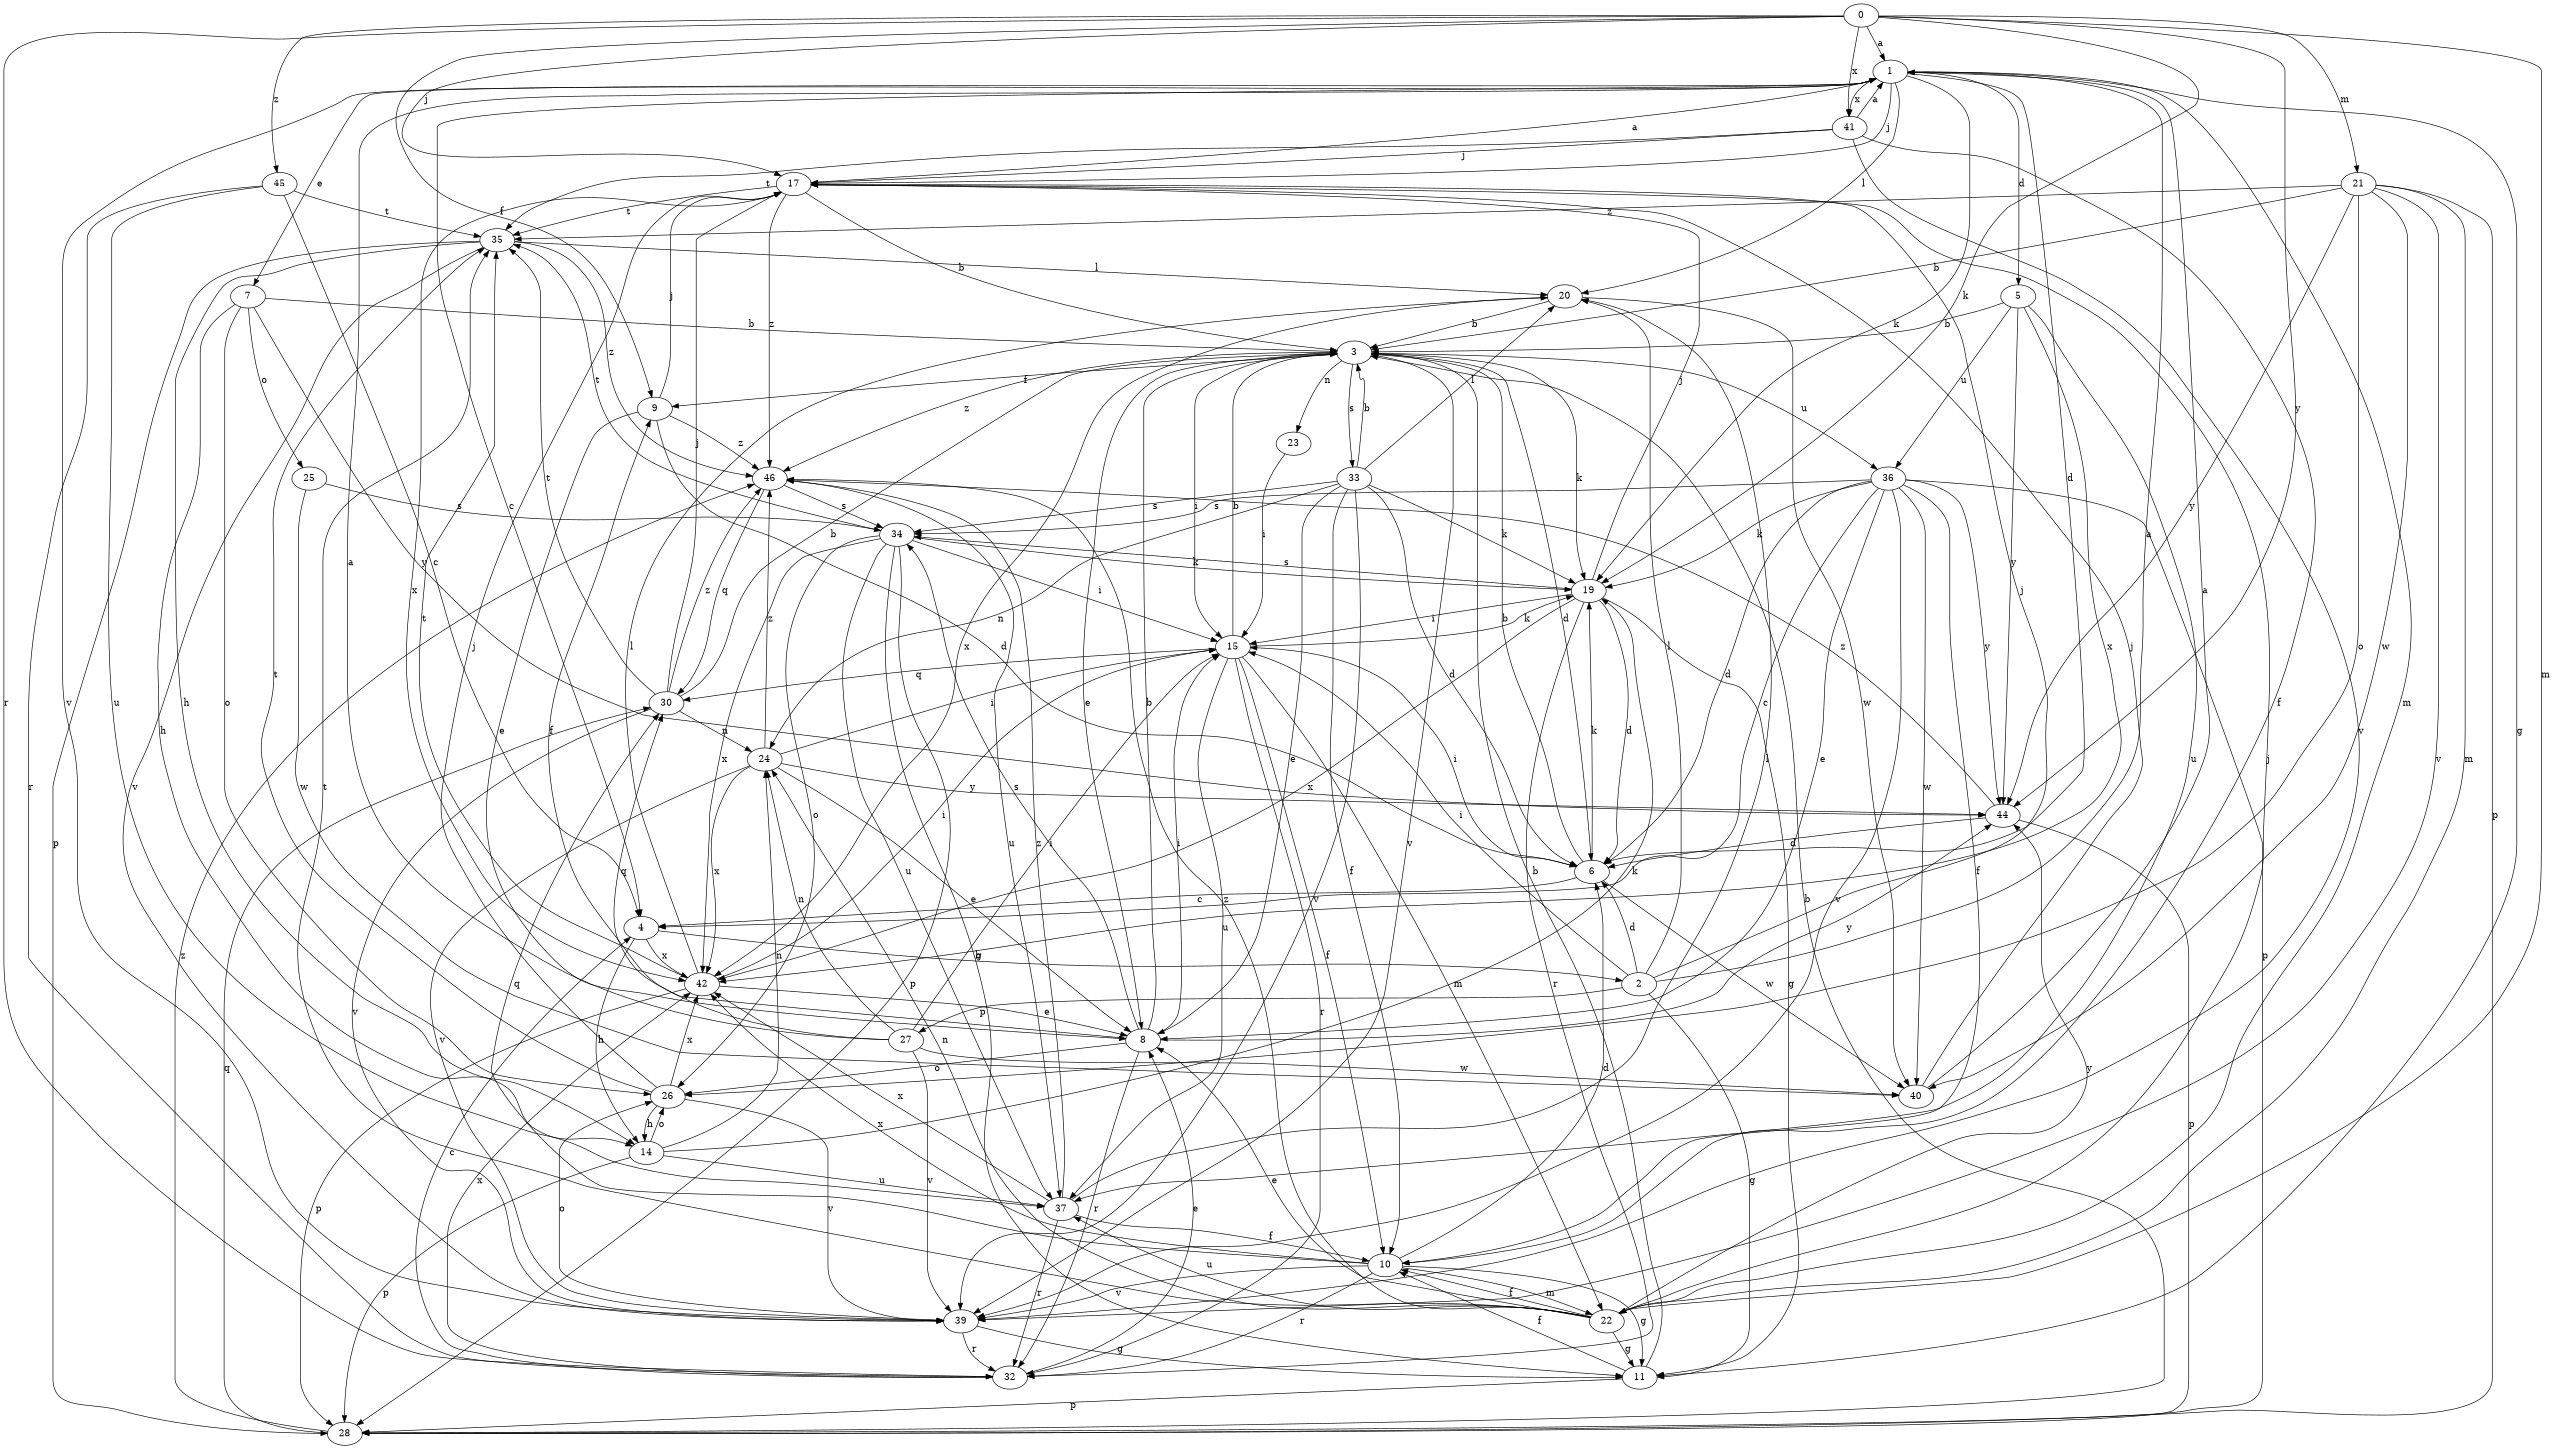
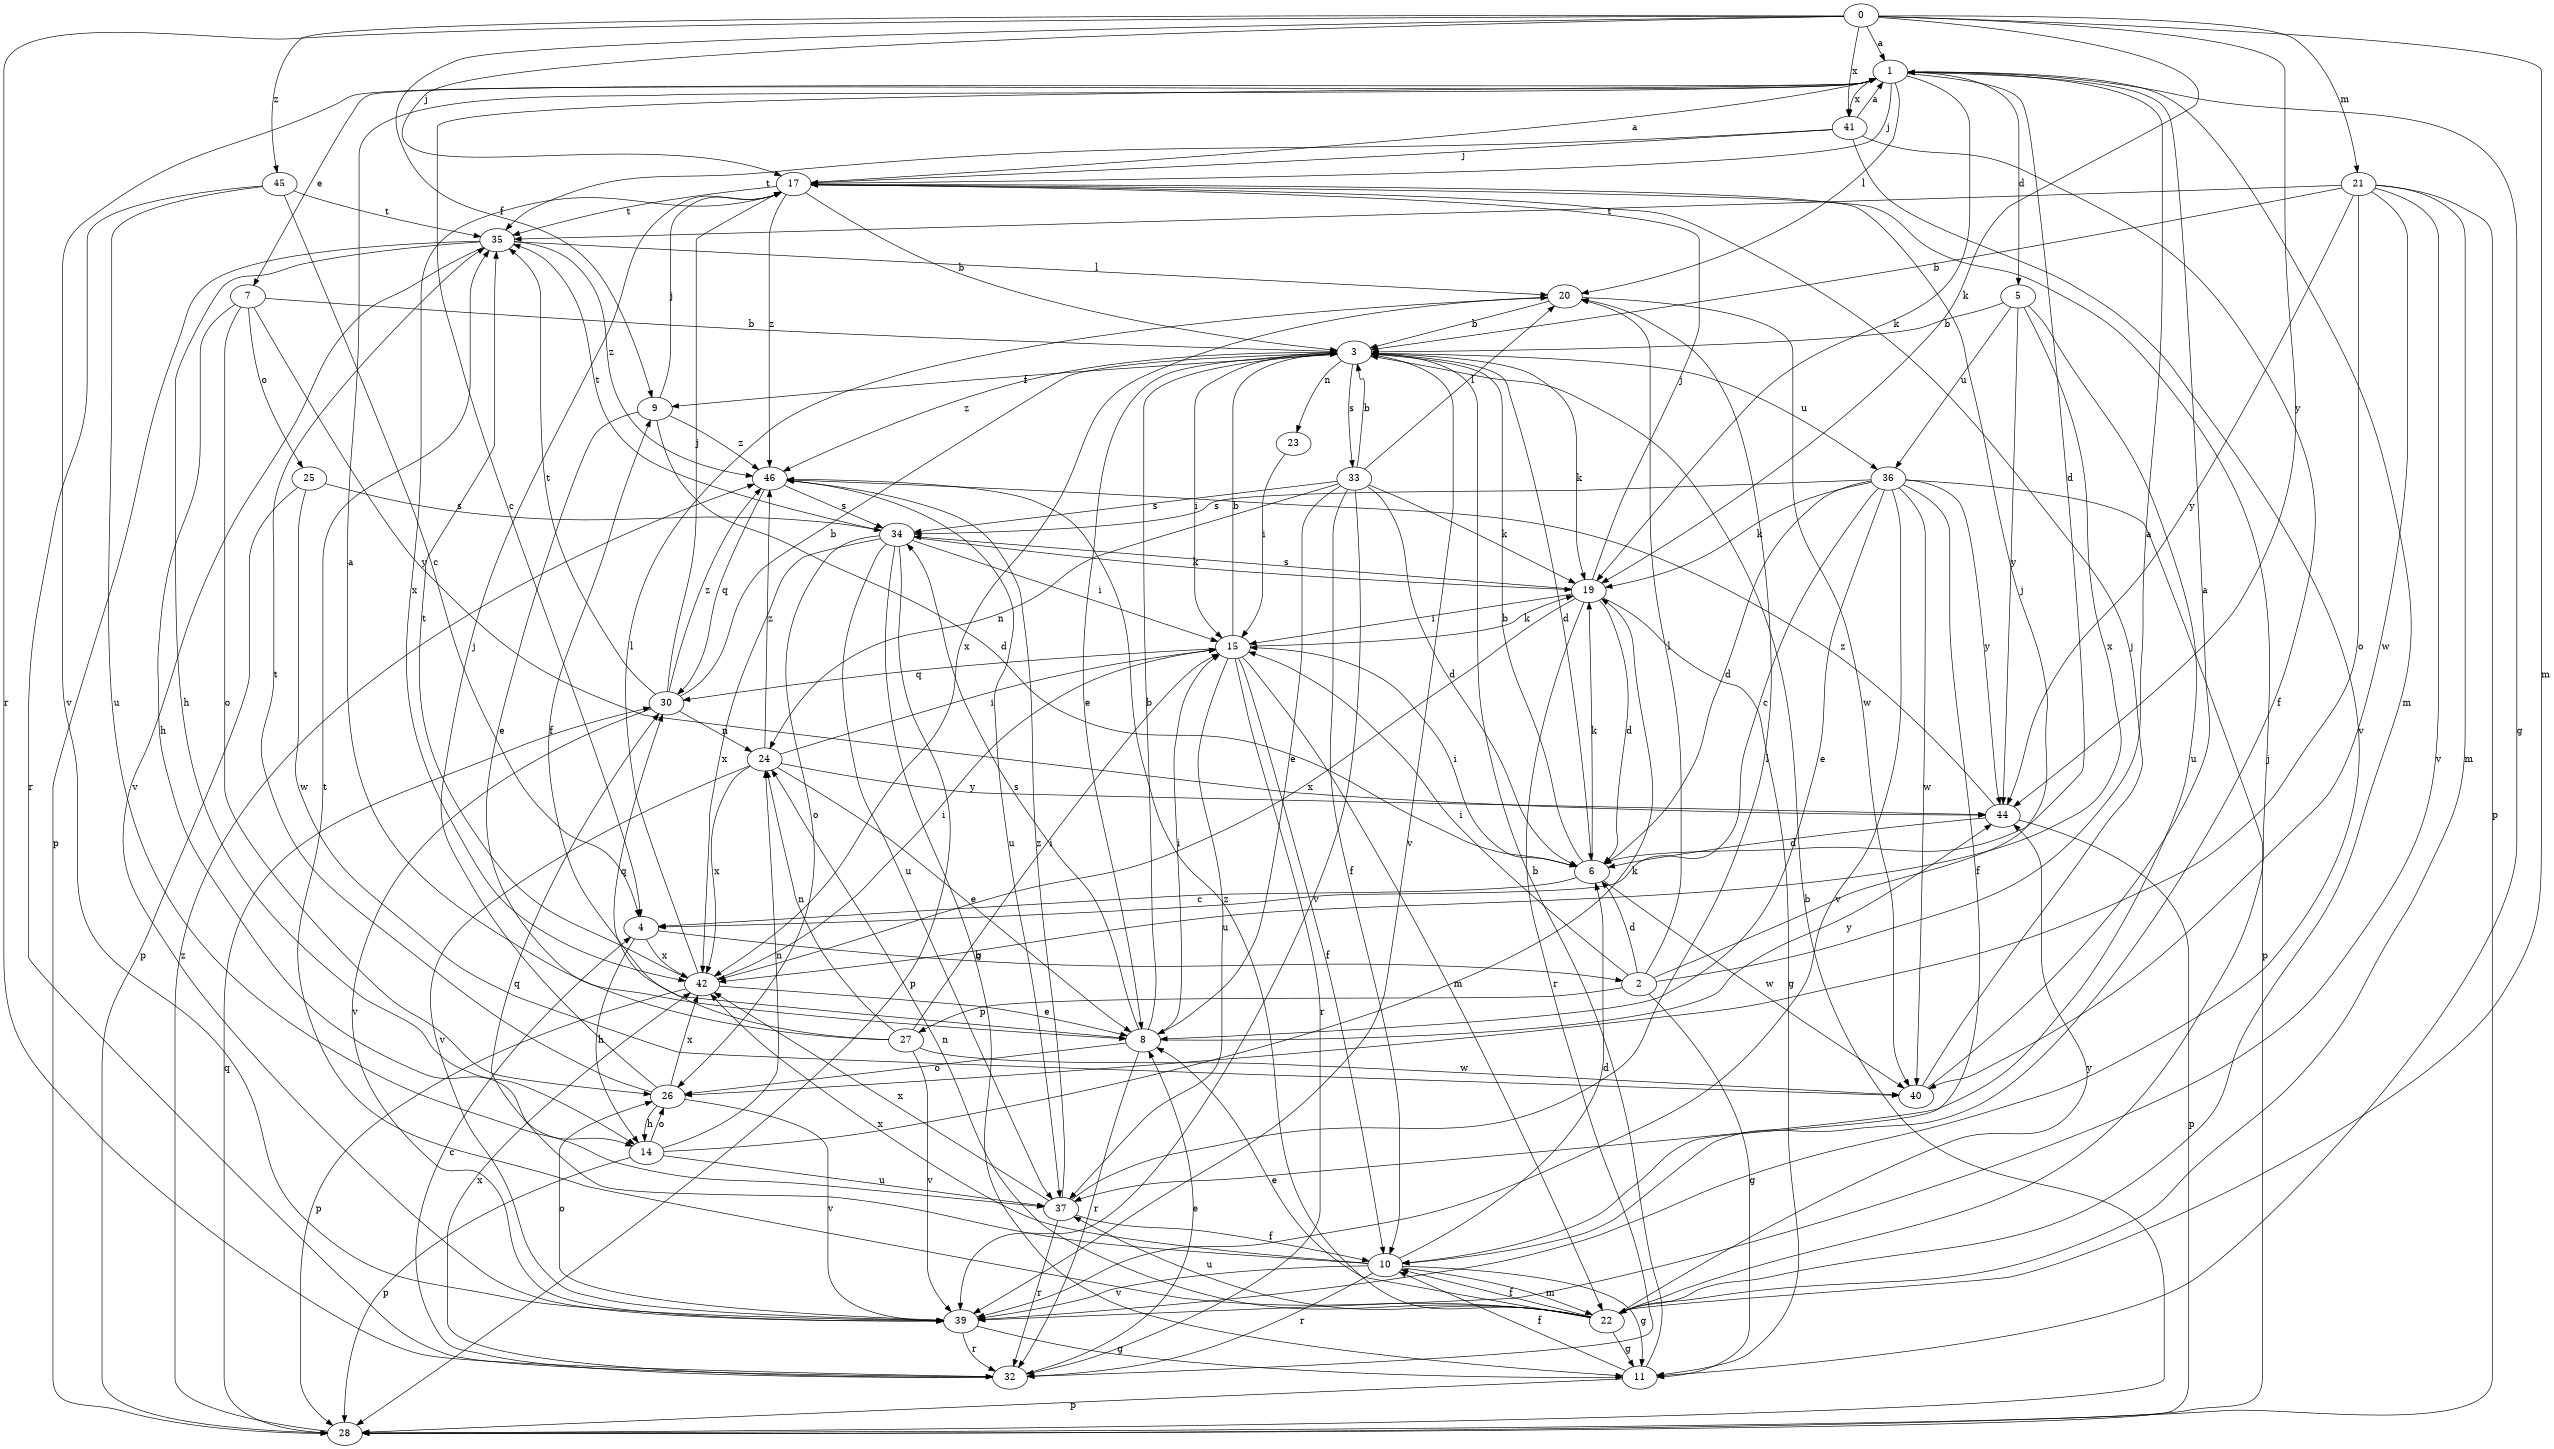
edge "21" -> "35": label "z" -> "t"
edge "25" -> "28": added, label "p"
